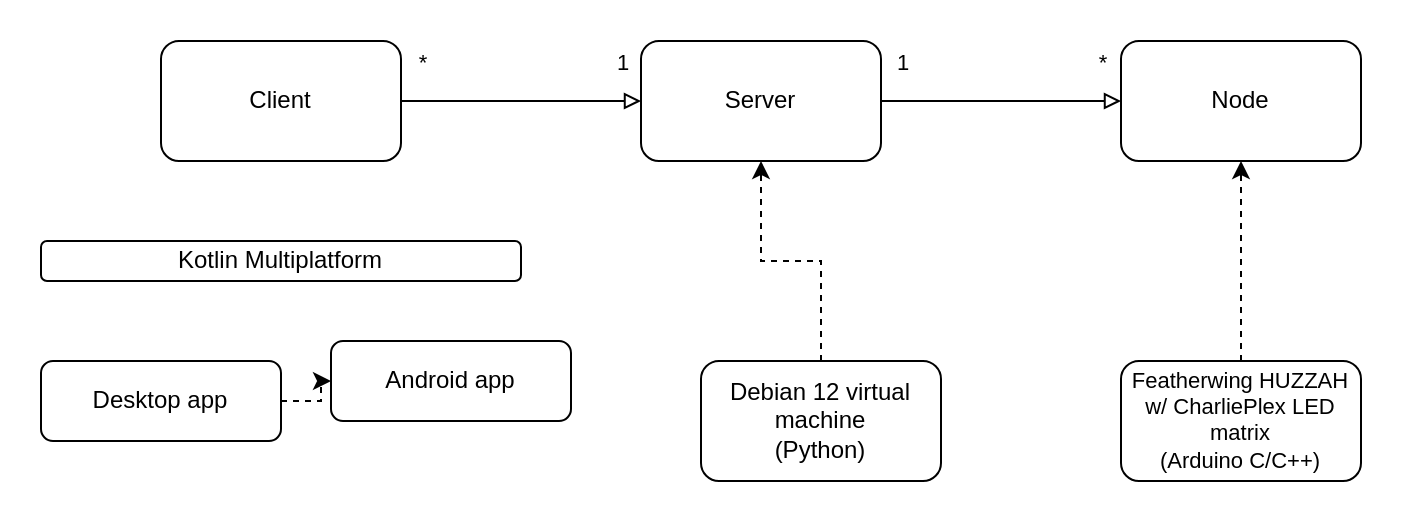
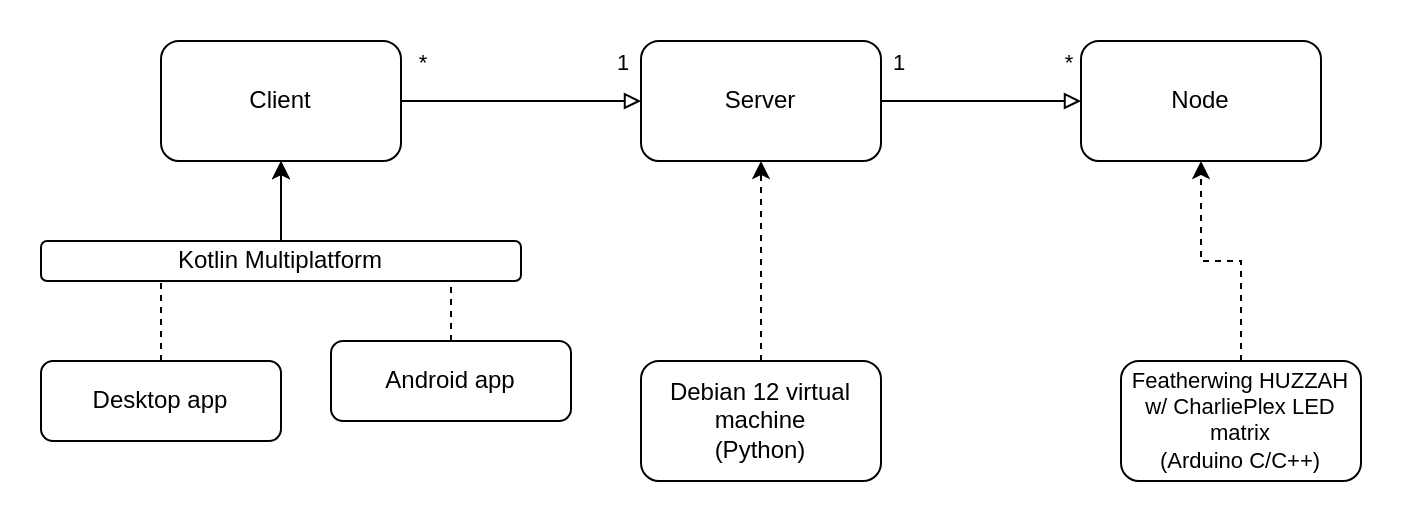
node "Node": moved (1241, 101) -> (1201, 101)
edge "Android app" -> "Client": added
edge "Desktop app" -> "Android app": now "Desktop app" -> "Client"
node "Debian 12 virtual machine (Python)": moved (821, 421) -> (761, 421)
